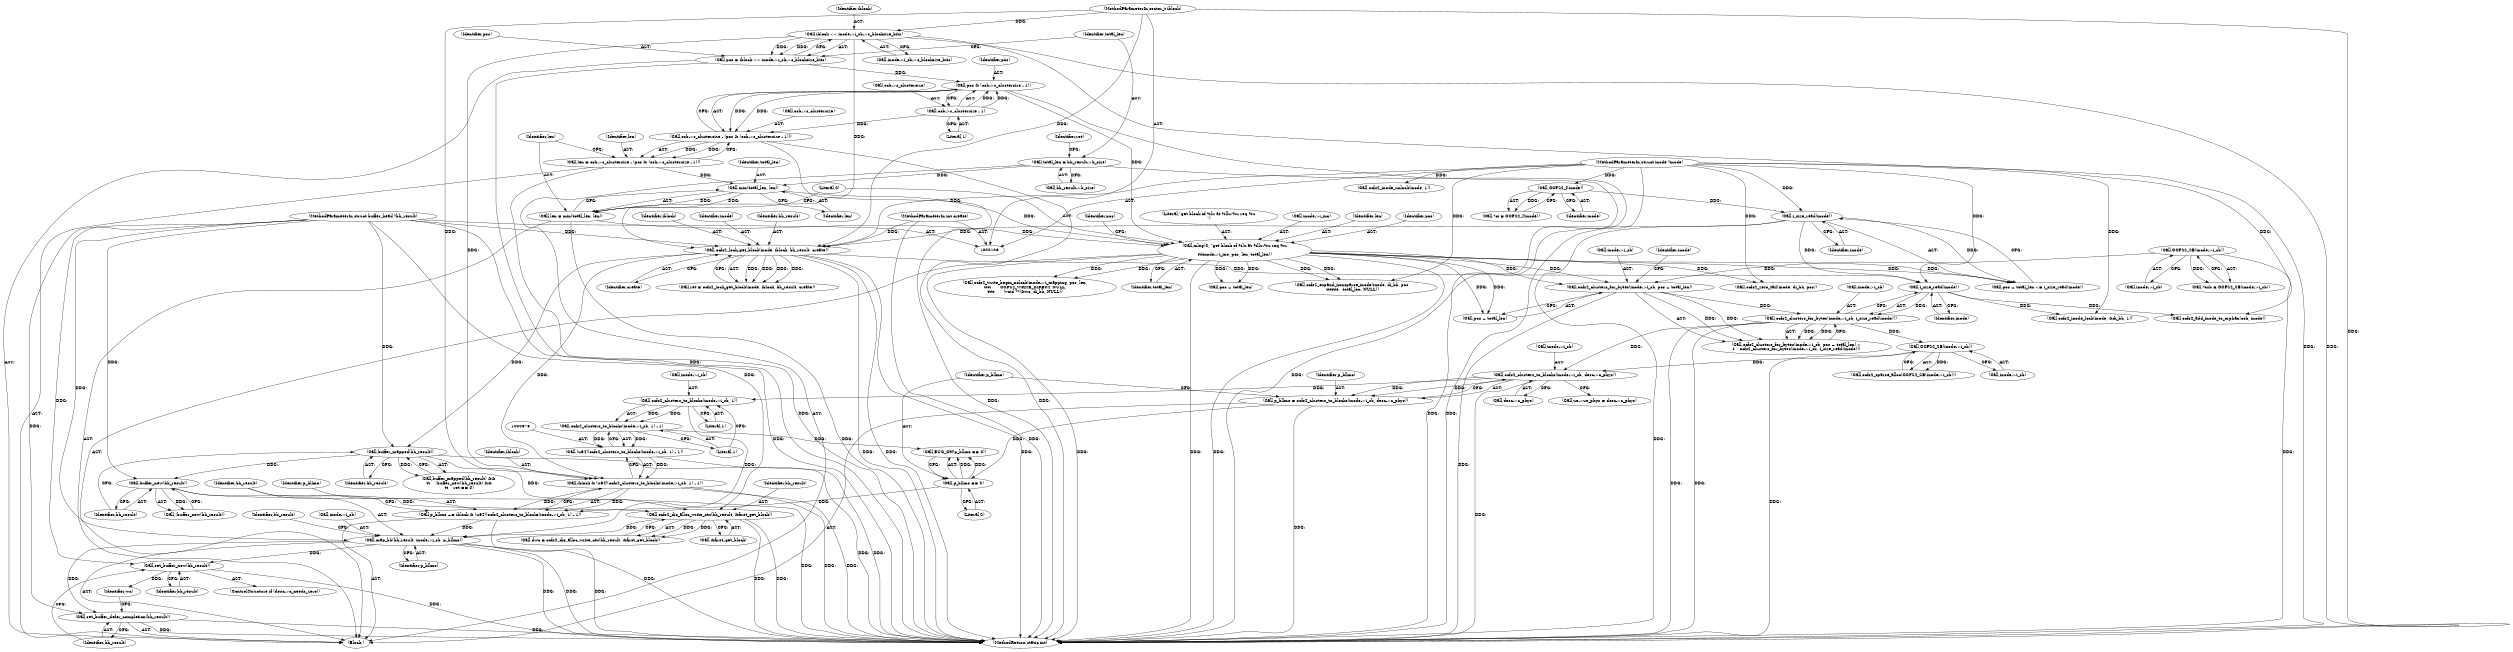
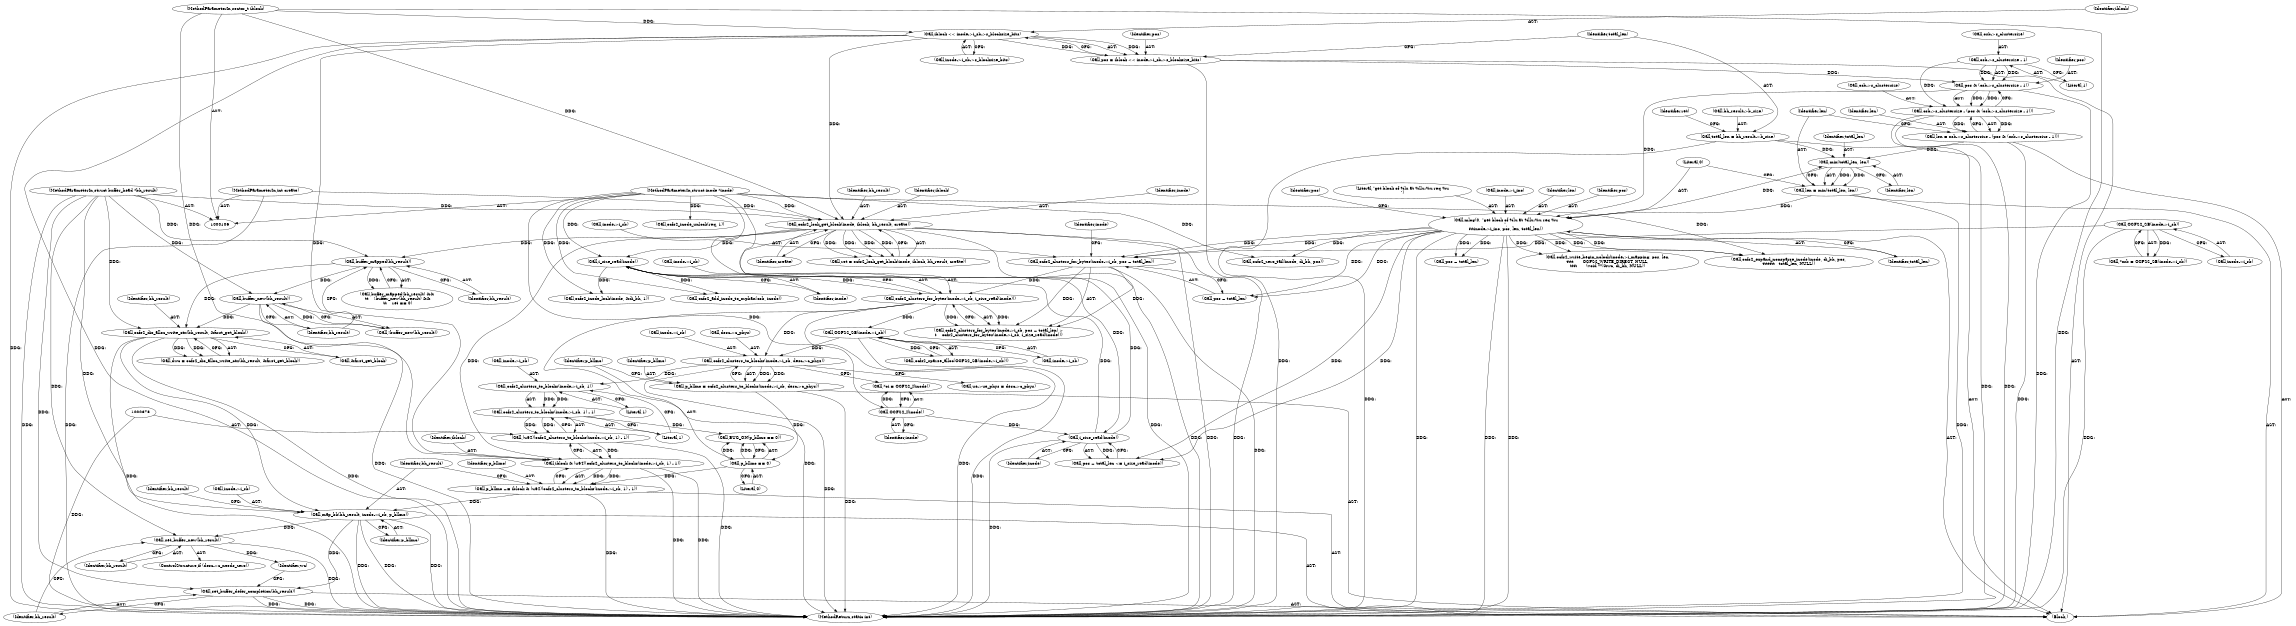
edge "(Call,pos & (osb->s_clustersize - 1))" -> "(Call,osb->s_clustersize - 1)": removed, label "CFG:"
edge "(Call,total_len = bh_result->b_size)" -> "(Call,bh_result->b_size)": removed, label "CFG:"
node "(Call,ocfs2_inode_unlock(inode, 1))": label "(Call,ocfs2_inode_unlock(inode, 1))" -> "(Call,ocfs2_inode_unlock(req, 1))"
edge "(Call,ocfs2_clusters_to_blocks(inode->i_sb, desc->c_phys))" -> "(Call,desc->c_phys)": now "(Call,ocfs2_clusters_to_blocks(inode->i_sb, desc->c_phys))" -> "(Call,*oi = OCFS2_I(inode))"
edge "(Call,buffer_mapped(bh_result))" -> "(MethodReturn,static int)": now "1000378" -> "(MethodReturn,static int)"
edge "(Call,ocfs2_clusters_to_blocks(inode->i_sb, 1))" -> "(Call,map_bh(bh_result, inode->i_sb, p_blkno))": removed, label "DDG:"
